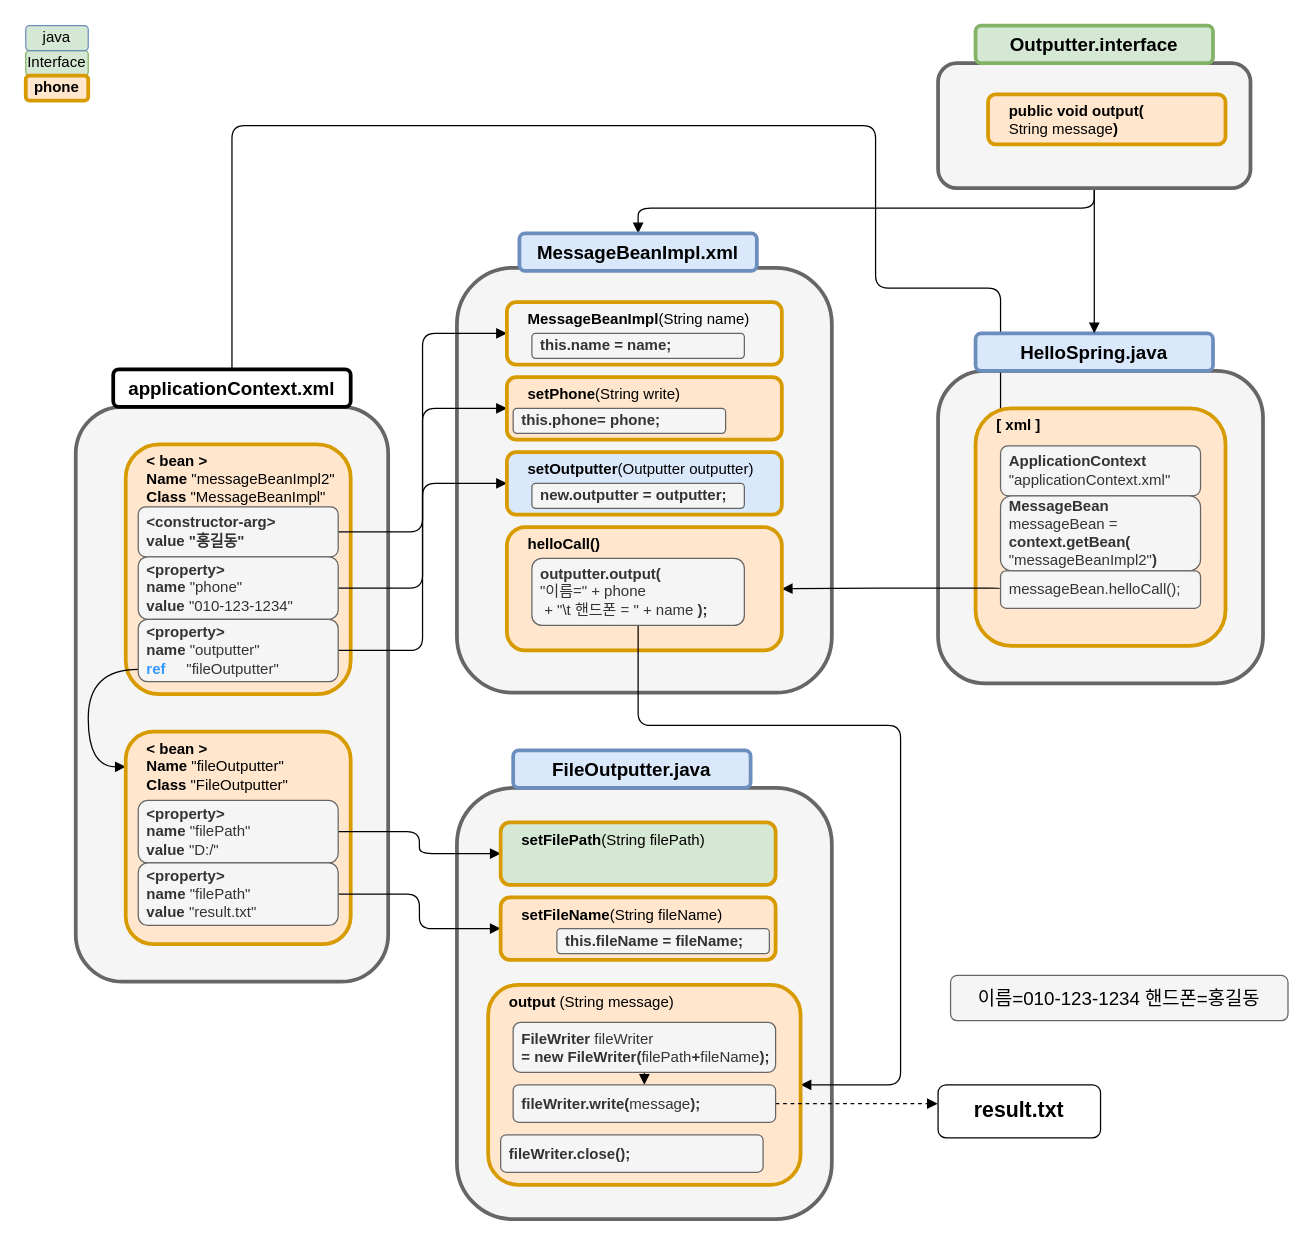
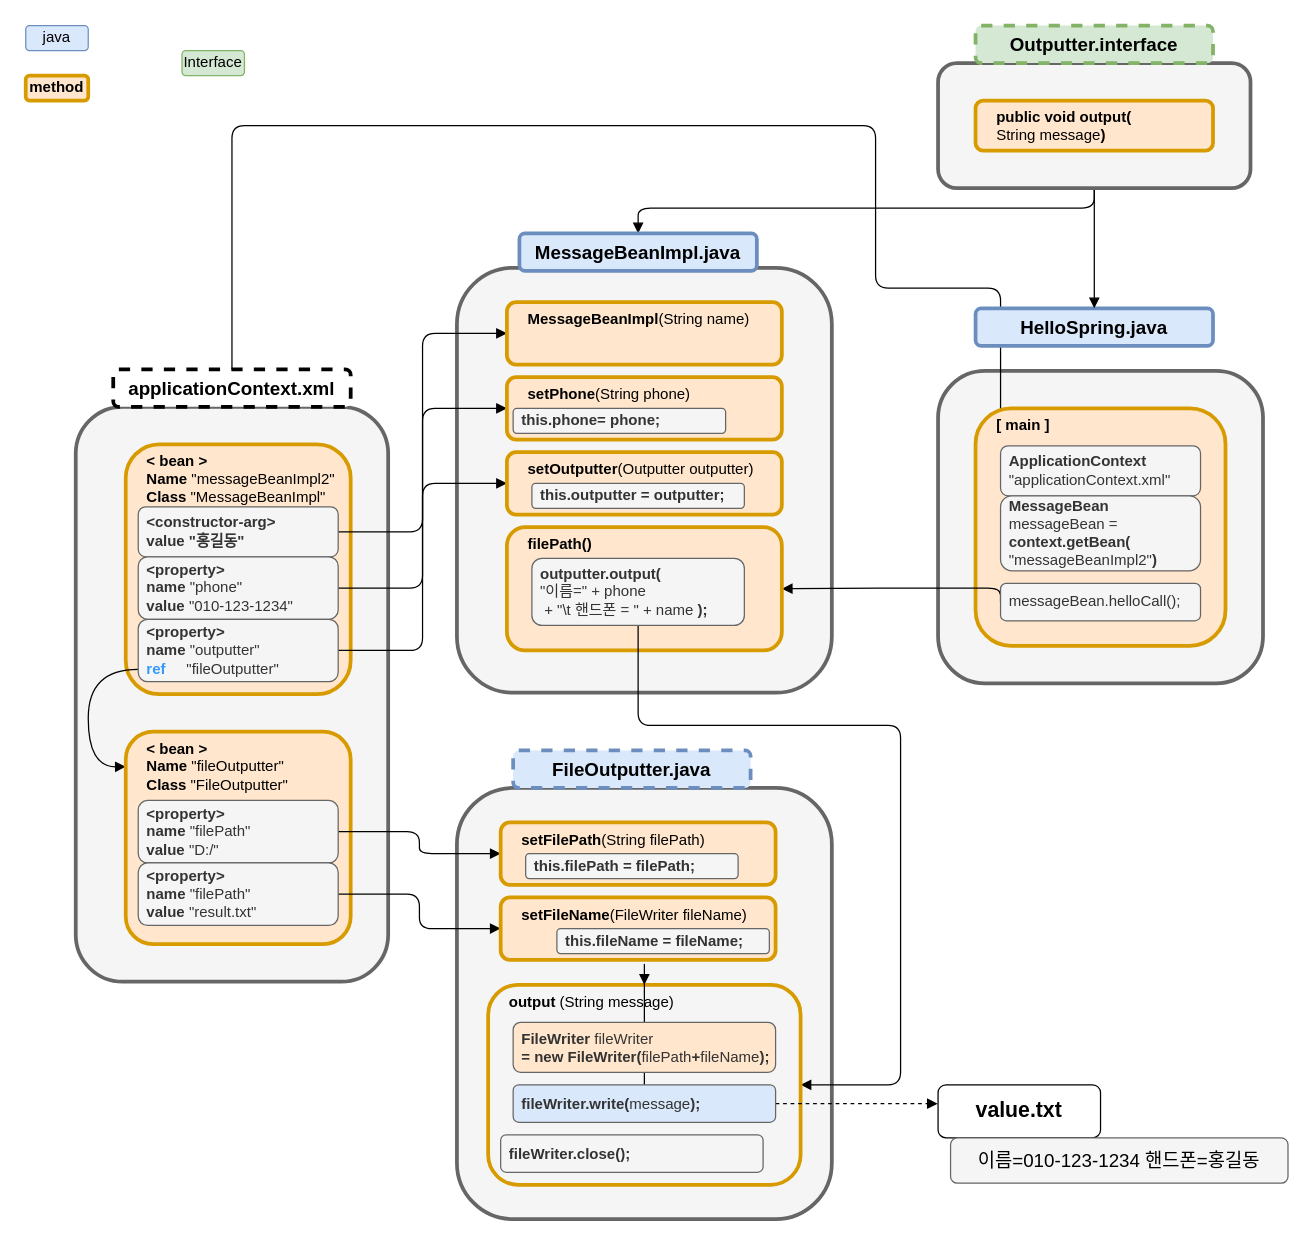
node "java": fillcolor #d5e8d4 -> #dae8fc
node "Outputter.interface": style solid -> dashed
node "Interface": moved (57, 63) -> (213, 63)
node "phone": label "phone" -> "method"
node "public void output( String message)": moved (1107, 119) -> (1094, 126)
node "MessageBeanImpl.xml": label "MessageBeanImpl.xml" -> "MessageBeanImpl.java"
node "MessageBeanImpl(String name)": fillcolor #f5f5f5 -> #ffe6cc
node "this.name = name;": removed
node "HelloSpring.java": moved (1094, 352) -> (1094, 327)
node "applicationContext.xml": style solid -> dashed
node "setPhone(String write)": label "setPhone(String write)" -> "setPhone(String phone)"
node "[ xml ]": label "[ xml ]" -> "[ main ]"
node "setOutputter(Outputter outputter)": fillcolor #dae8fc -> #ffe6cc
node "new.outputter = outputter;": label "new.outputter = outputter;" -> "this.outputter = outputter;"
node "helloCall()": label "helloCall()" -> "filePath()"
node "messageBean.helloCall();": moved (1101, 590) -> (1101, 602)
node "FileOutputter.java": style solid -> dashed
node "setFilePath(String filePath)": fillcolor #d5e8d4 -> #ffe6cc
node "this.filePath = filePath;": added
node "setFileName(String fileName)": label "setFileName(String fileName)" -> "setFileName(FileWriter fileName)"
node "이름=010-123-1234 핸드폰=홍길동": moved (1119, 998) -> (1119, 1161)
node "output (String message)": fillcolor #ffe6cc -> #f5f5f5
node "FileWriter fileWriter = new FileWriter(filePath+fileName);": fillcolor #f5f5f5 -> #ffe6cc
edge "FileWriter fileWriter = new FileWriter(filePath+fileName);" -> "fileWriter.write(message);": now "FileWriter fileWriter = new FileWriter(filePath+fileName);" -> "output (String message)"
node "fileWriter.write(message);": fillcolor #f5f5f5 -> #dae8fc
node "result.txt": label "result.txt" -> "value.txt"
